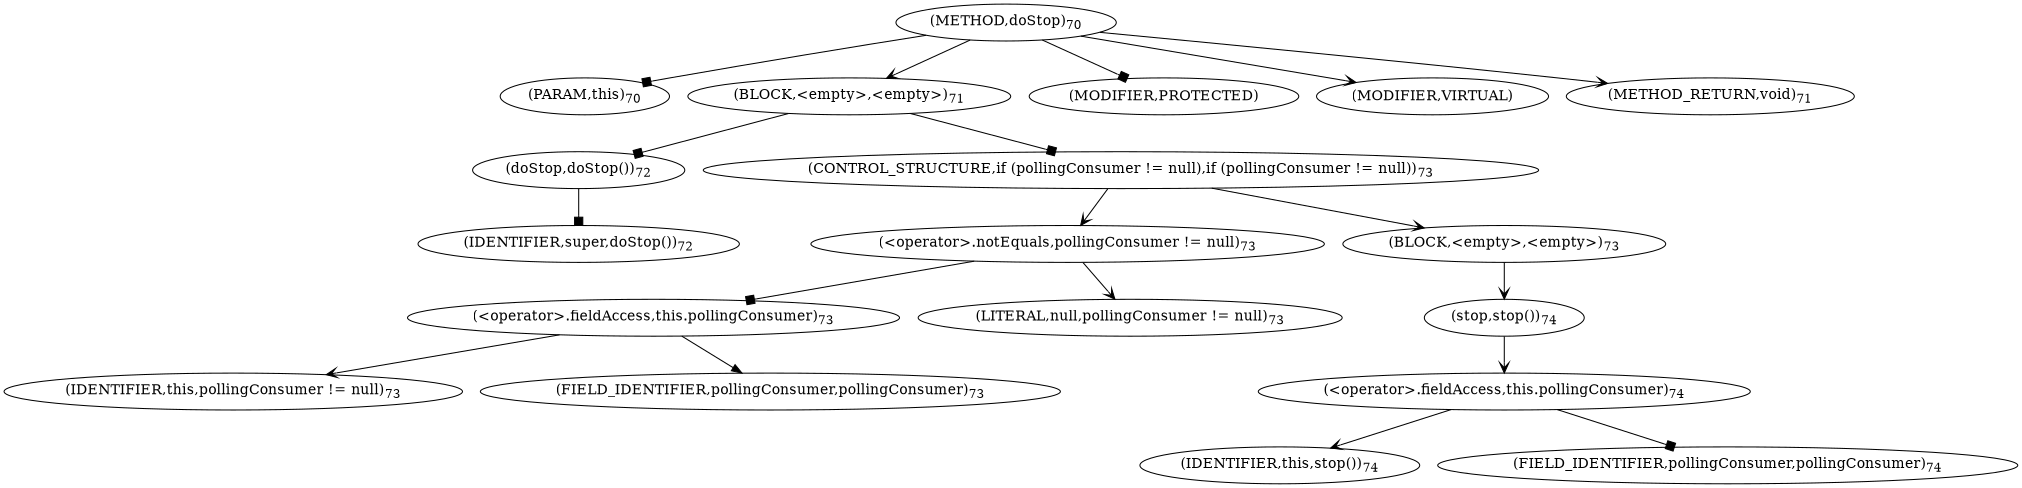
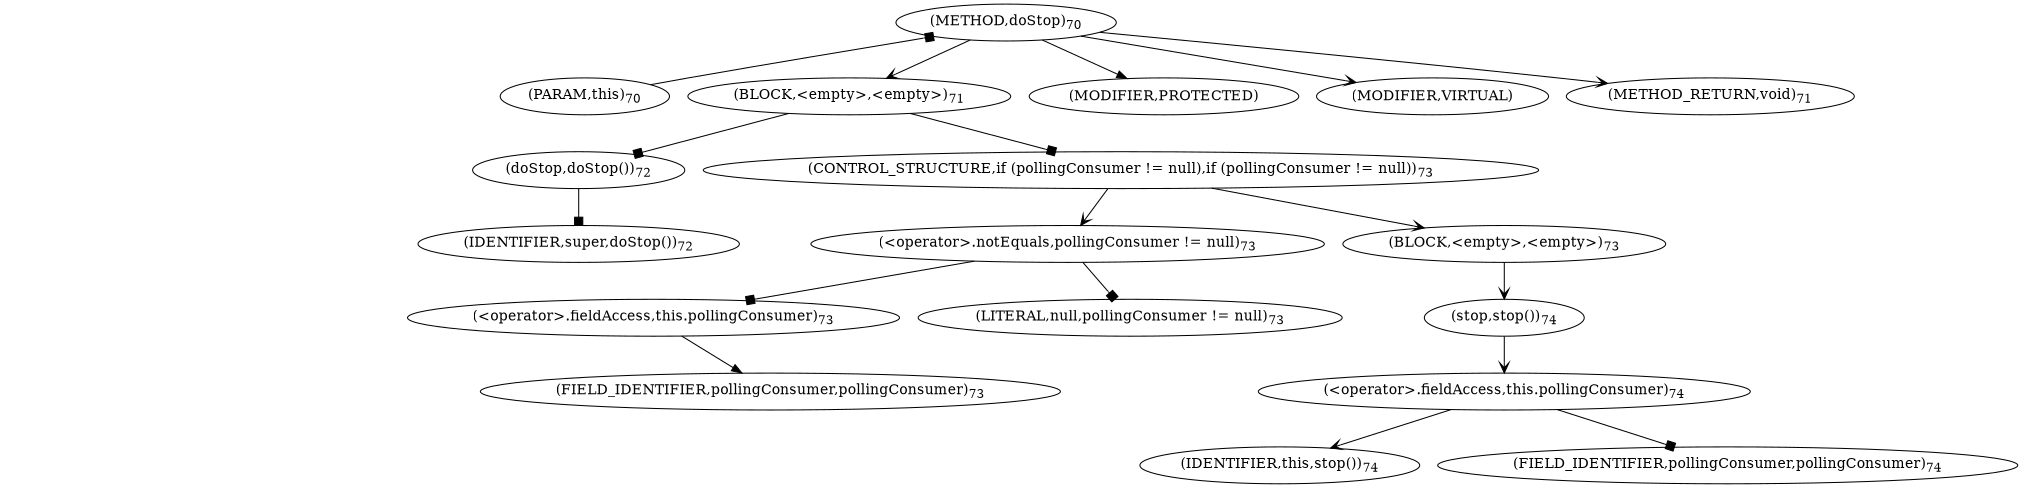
edge "(METHOD,doStop)" -> "(PARAM,this)": reversed
edge "(METHOD,doStop)" -> "(MODIFIER,PROTECTED)": arrowhead box -> normal
edge "(<operator>.notEquals,pollingConsumer != null)" -> "(LITERAL,null,pollingConsumer != null)": arrowhead vee -> box
node "(IDENTIFIER,this,pollingConsumer != null)": removed
